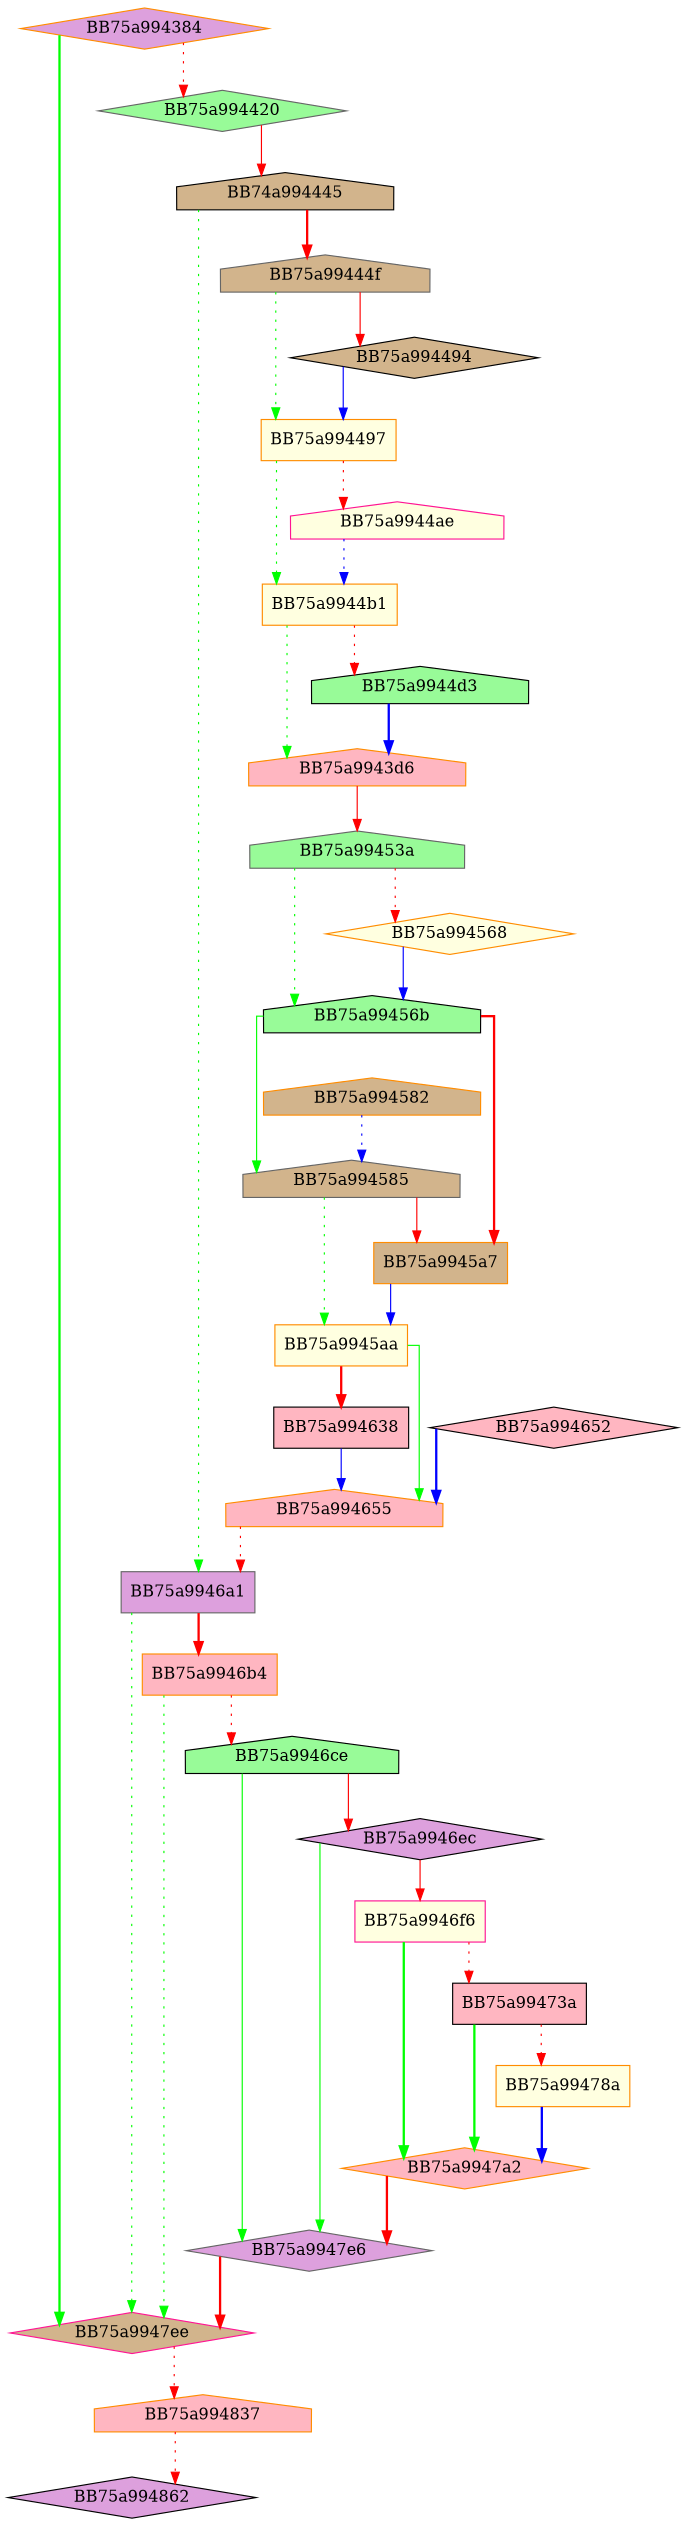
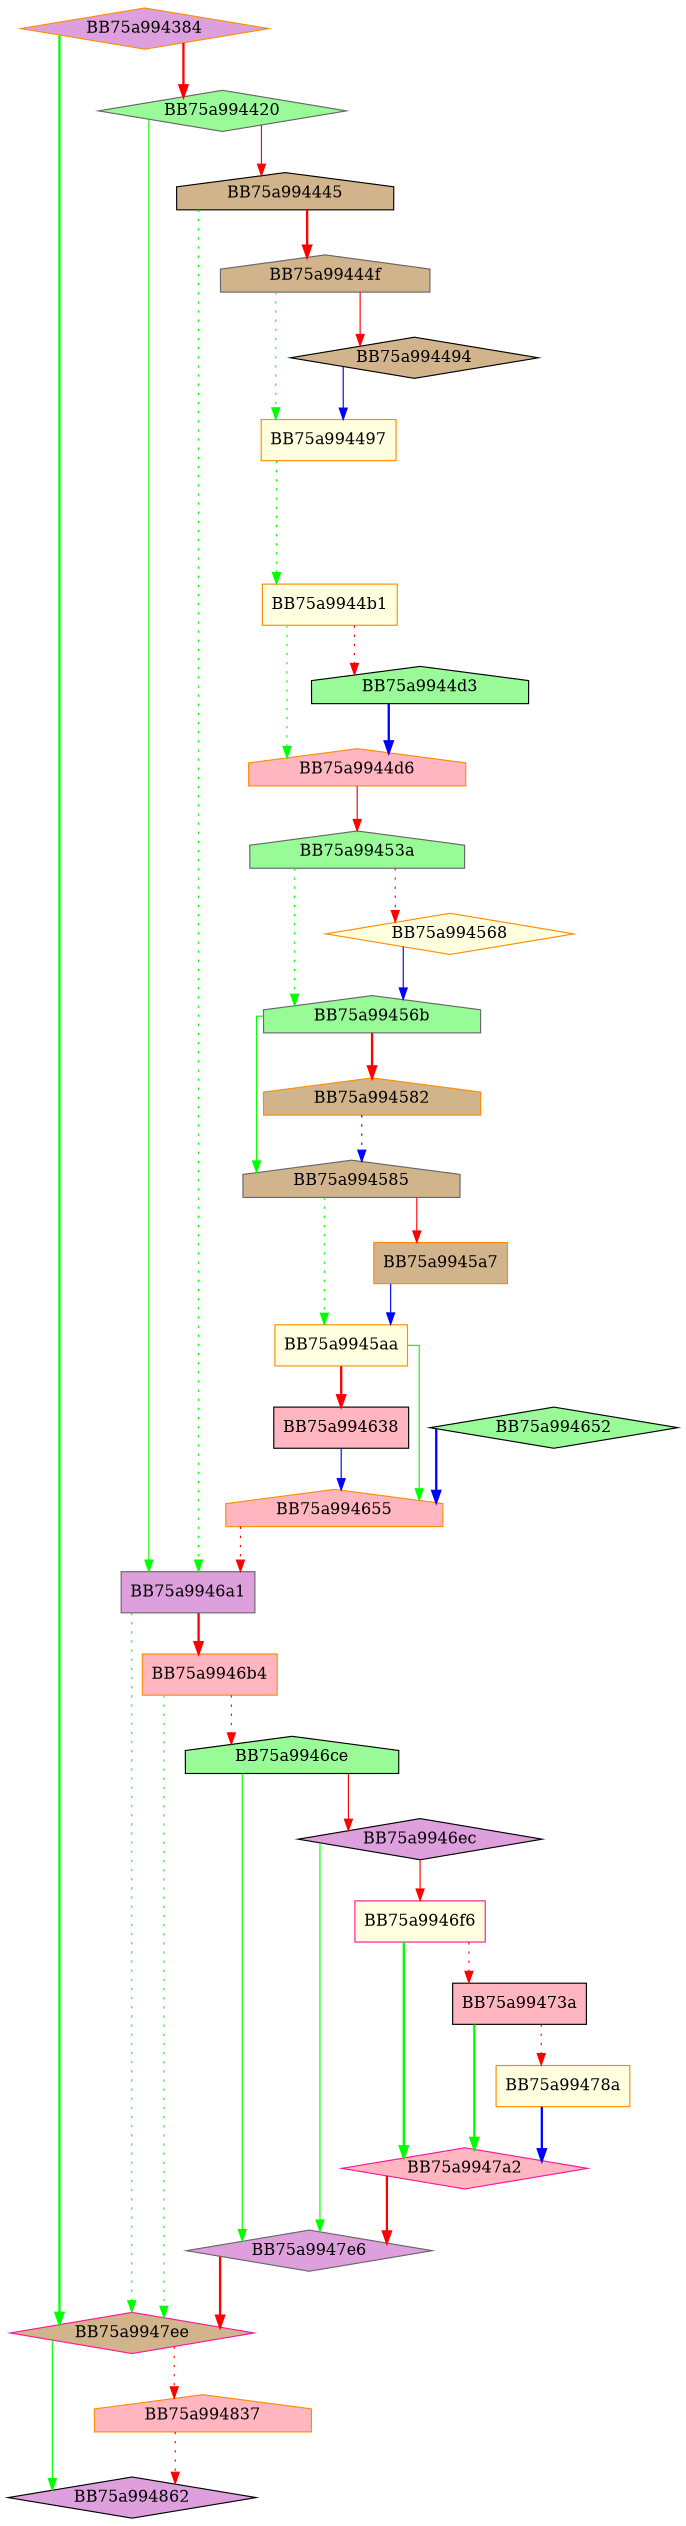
edge "BB75a994384" -> "BB75a994420": style dotted -> bold
node "BB74a994445": label "BB74a994445" -> "BB75a994445"
node "BB75a9944ae": removed
node "BB75a9943d6": label "BB75a9943d6" -> "BB75a9944d6"
edge "BB75a994420" -> "BB75a9946a1": added
node "BB75a99456b": color black -> gray40
edge "BB75a99456b" -> "BB75a9945a7": now "BB75a99456b" -> "BB75a994582"
node "BB75a994652": fillcolor lightpink -> palegreen
node "BB75a9947a2": color darkorange -> deeppink
edge "BB75a9947ee" -> "BB75a994862": added
